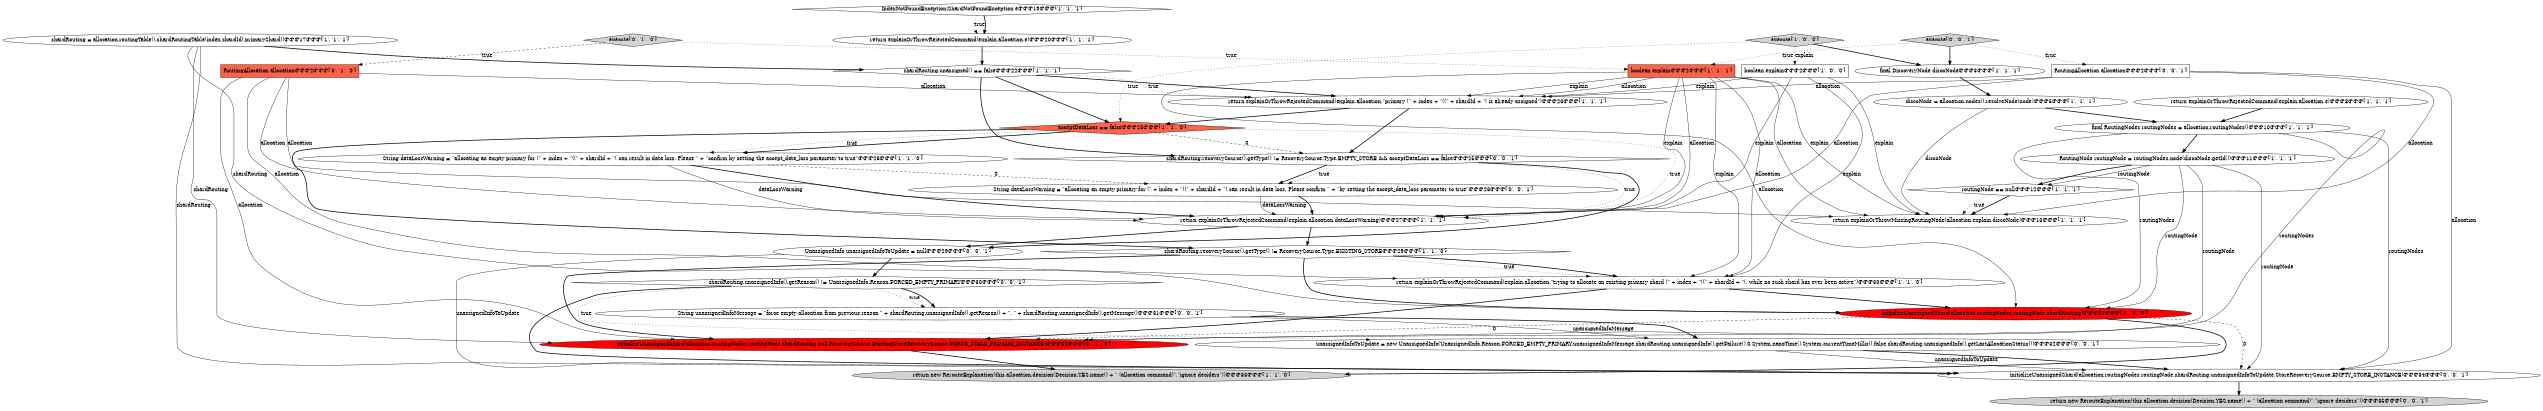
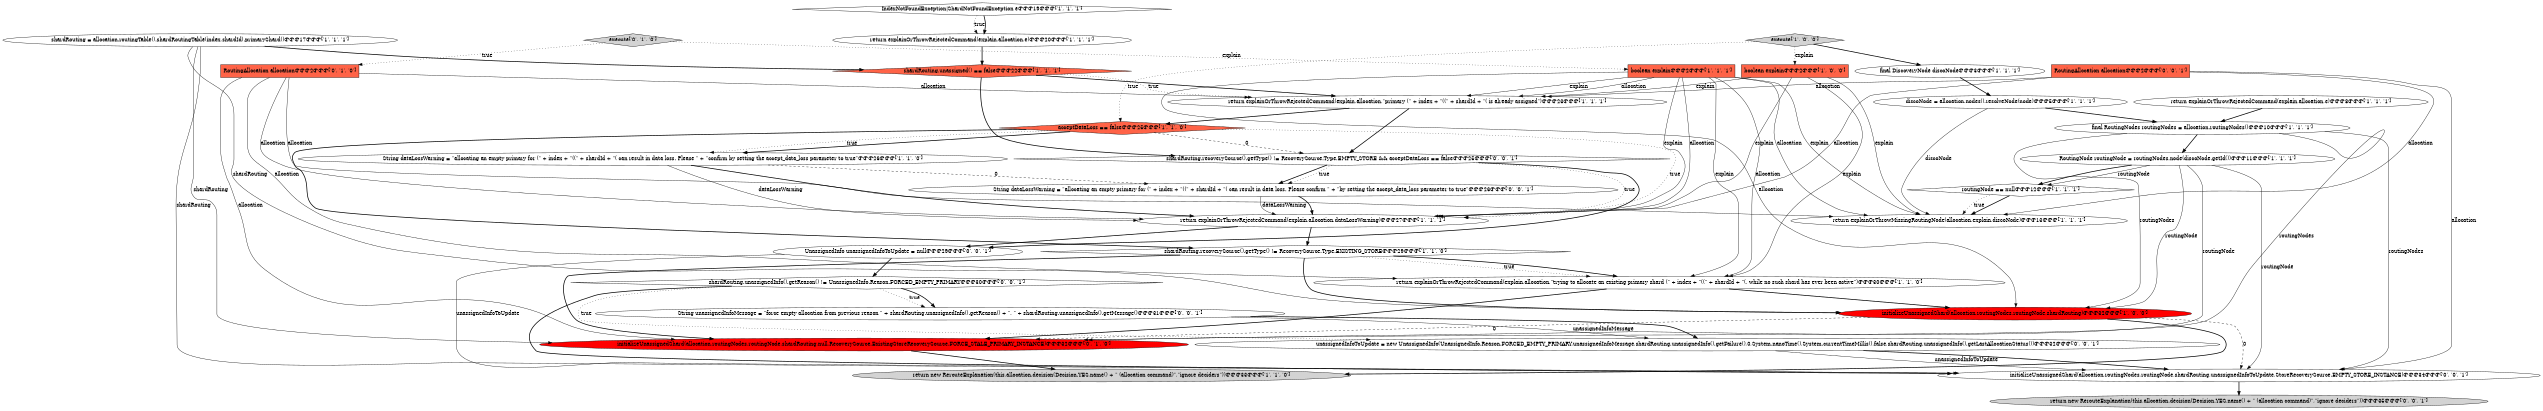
node "execute['0', '0', '1']": removed
edge "execute['0', '1', '0']" -> "RoutingAllocation allocation@@@2@@@['0', '1', '0']": style dashed -> dotted
edge "execute['0', '1', '0']" -> "boolean explain@@@2@@@['1', '1', '1']": label "true" -> "explain"
node "shardRouting.unassigned() == false@@@22@@@['1', '1', '1']": fillcolor white -> tomato
node "boolean explain@@@2@@@['1', '0', '0']": fillcolor white -> tomato
node "RoutingAllocation allocation@@@2@@@['0', '0', '1']": fillcolor white -> tomato
edge "shardRouting.unassigned() == false@@@22@@@['1', '1', '1']" -> "acceptDataLoss == false@@@25@@@['1', '1', '0']": removed
